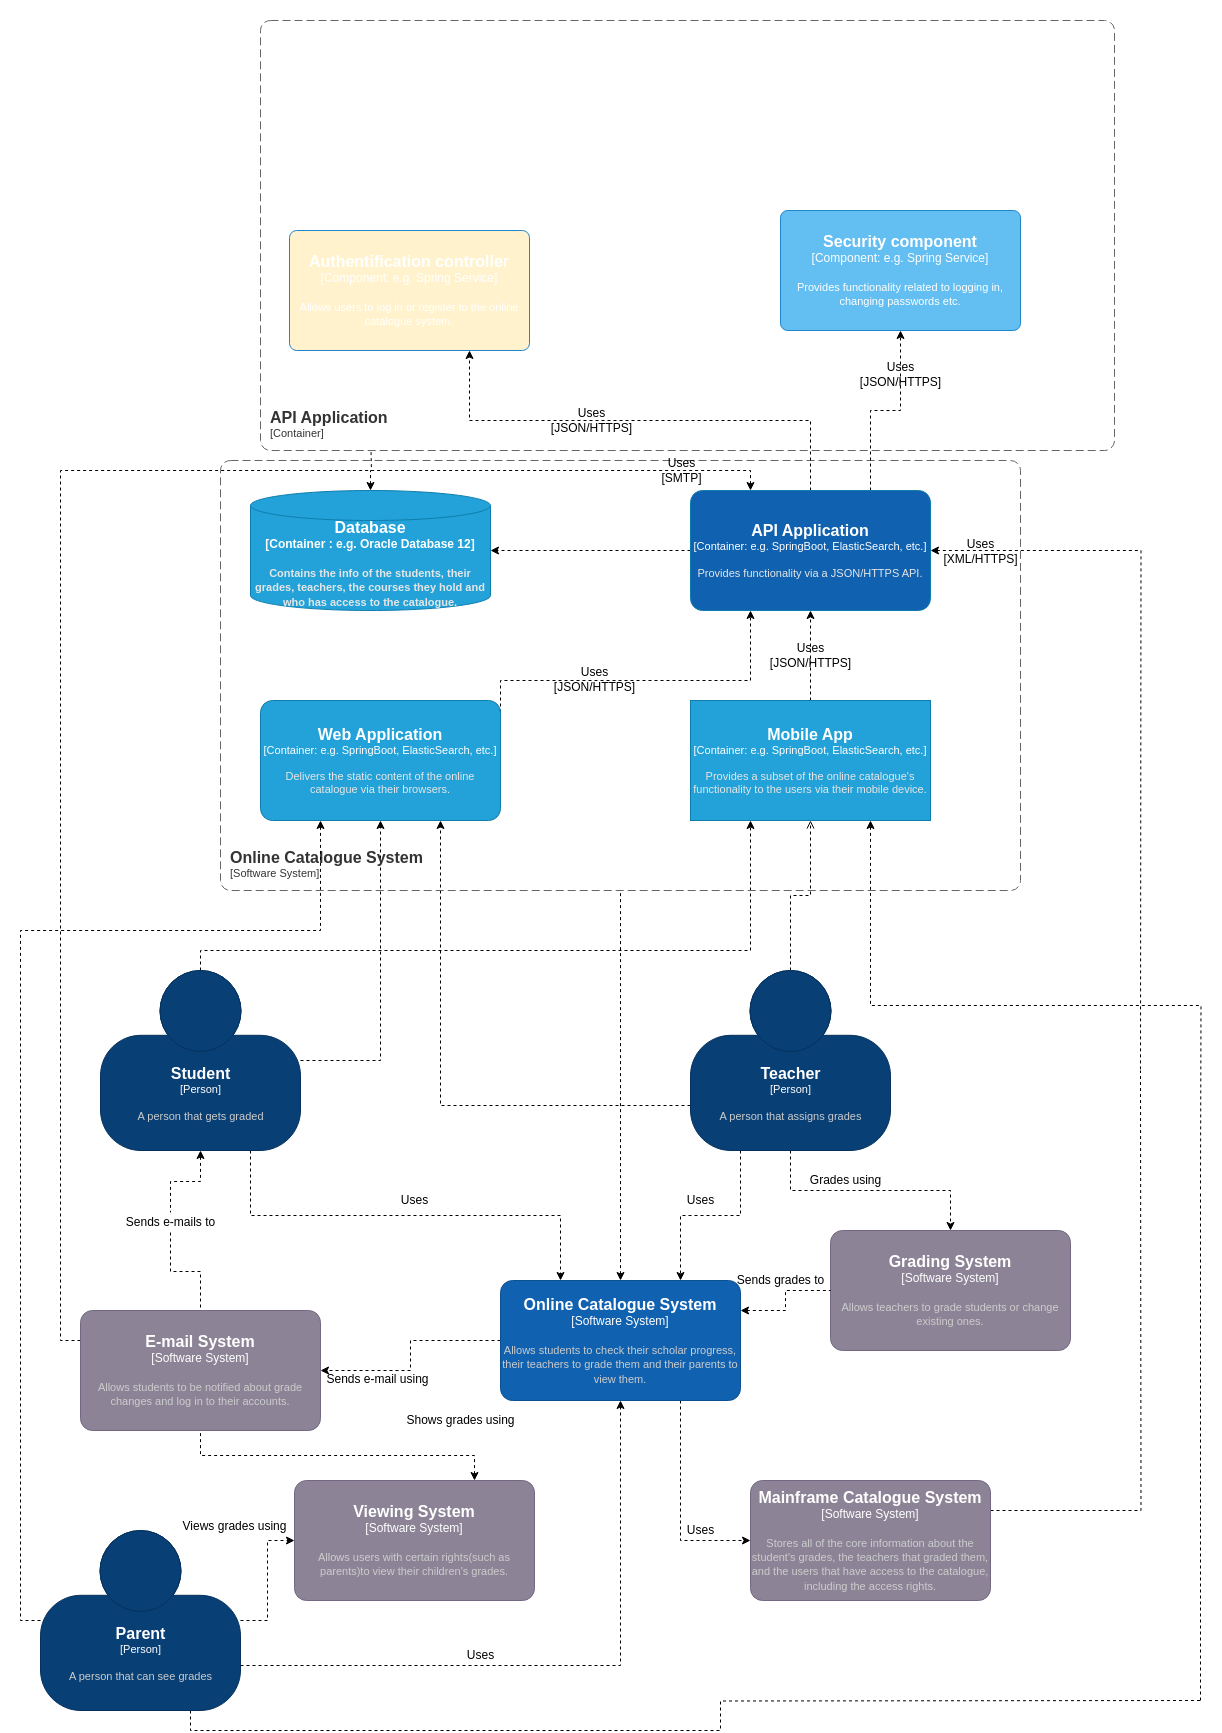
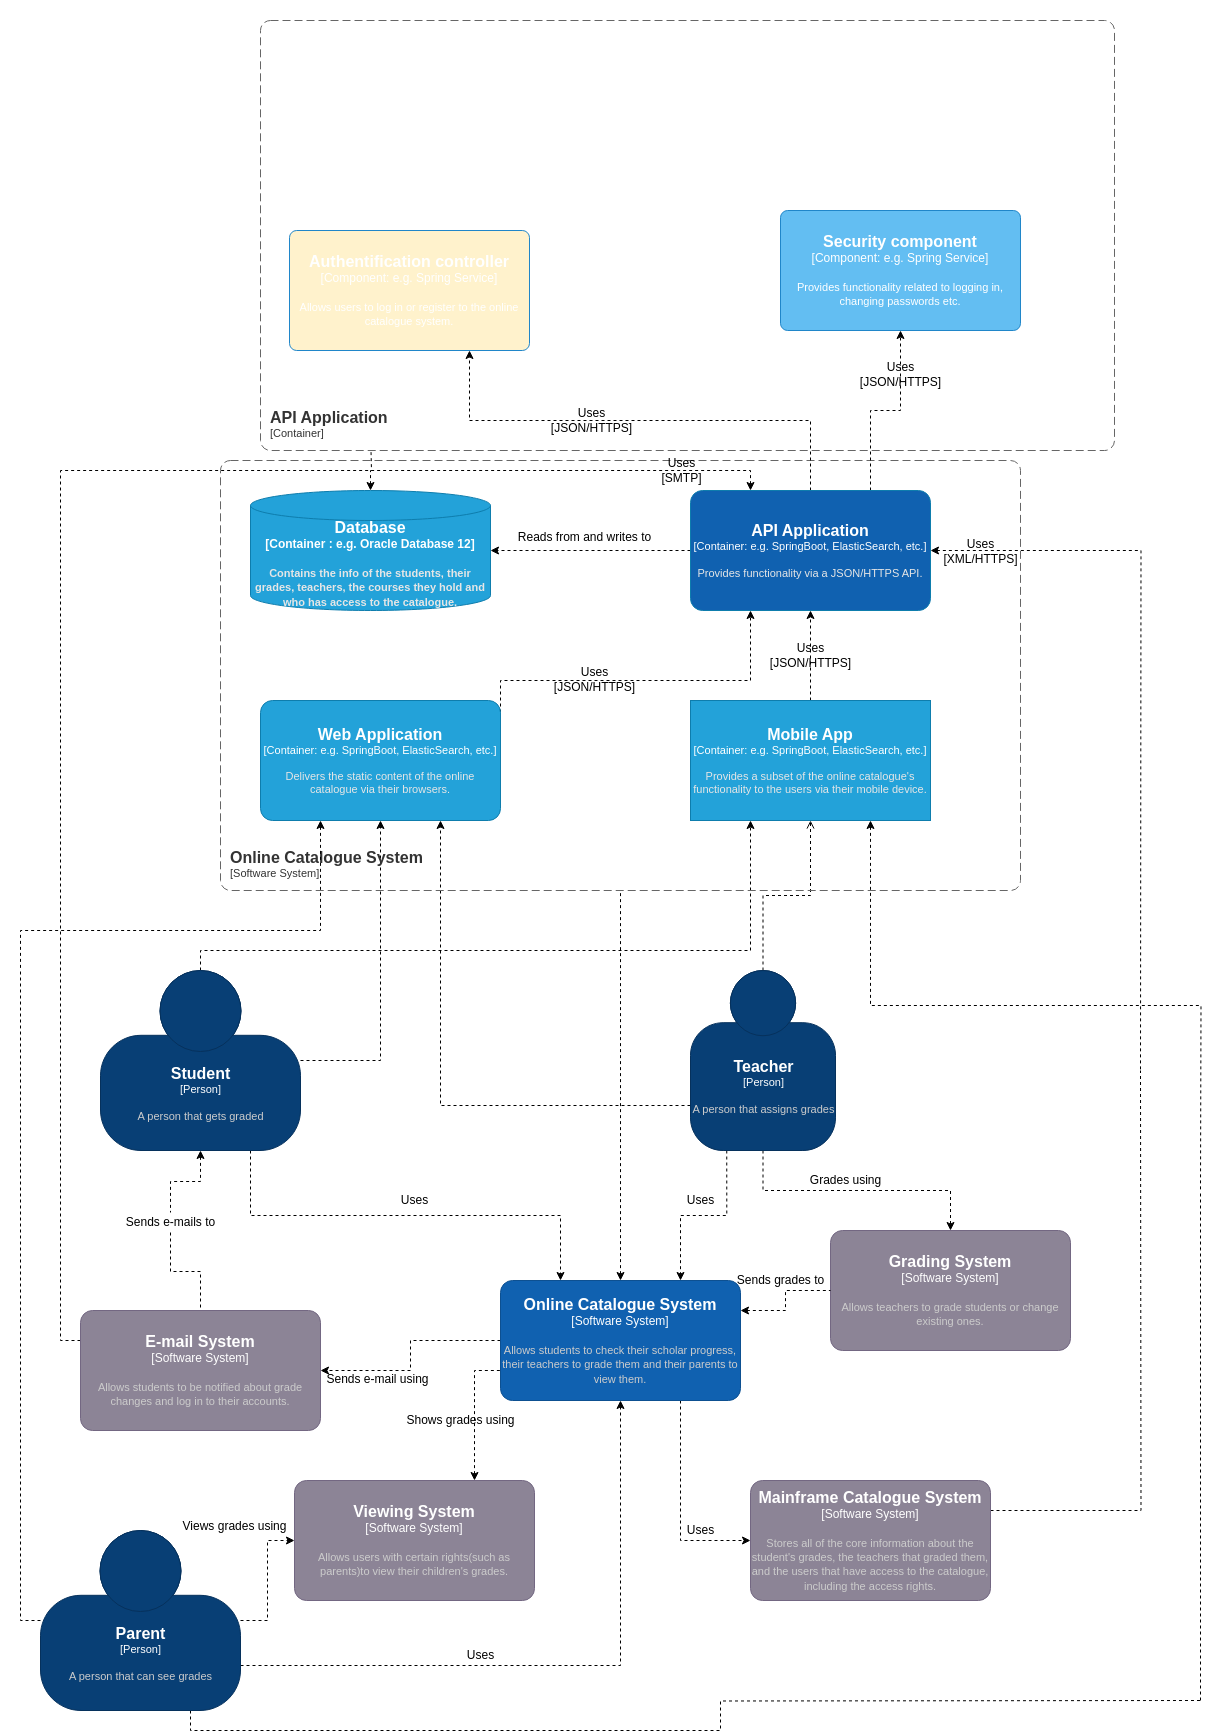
node "Reads from and writes to": added
node "Teacher [Person] A person that assigns grades": size 200x180 -> 145x180
edge "E-mail System [Software System] Allows students to be notified about grade changes and log in to their accounts." -> "Viewing System [Software System] Allows users with certain rights(such as parents)to view their children's grades.": now "Online Catalogue System [Software System] Allows students to check their scholar progress, their teachers to grade them and their parents to view them." -> "Viewing System [Software System] Allows users with certain rights(such as parents)to view their children's grades."
